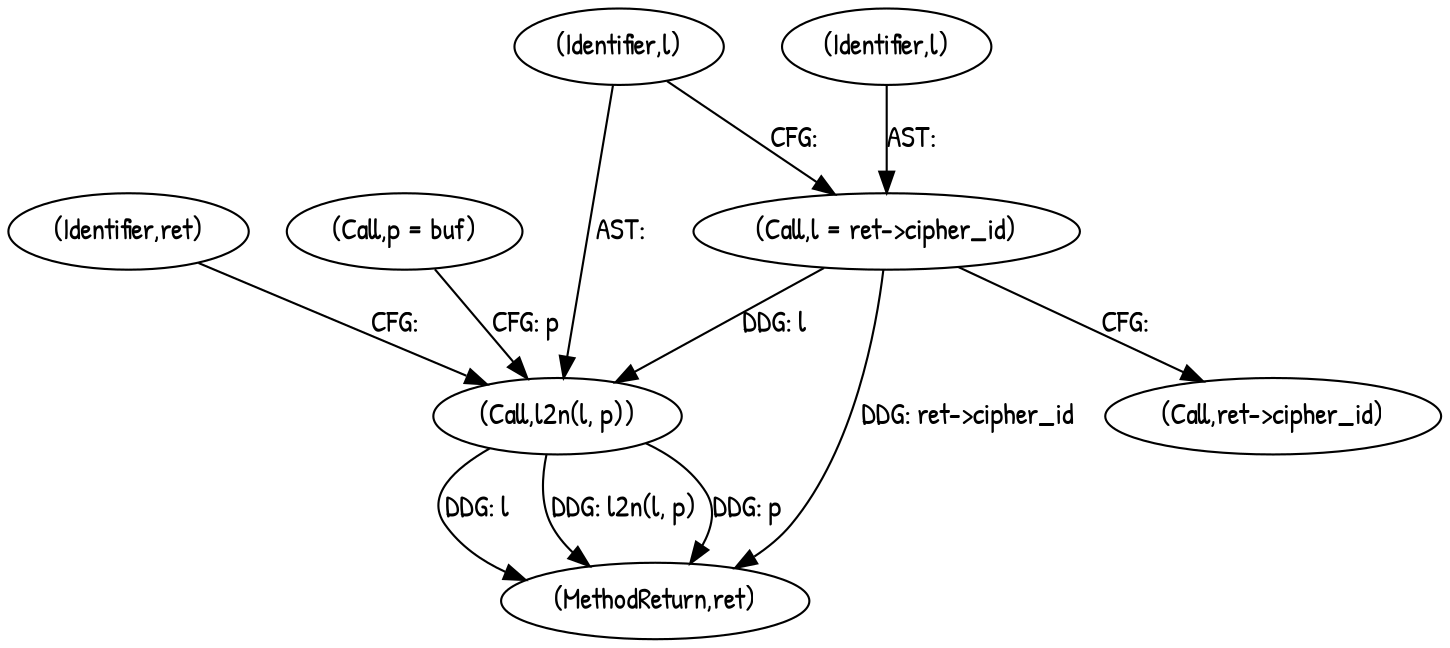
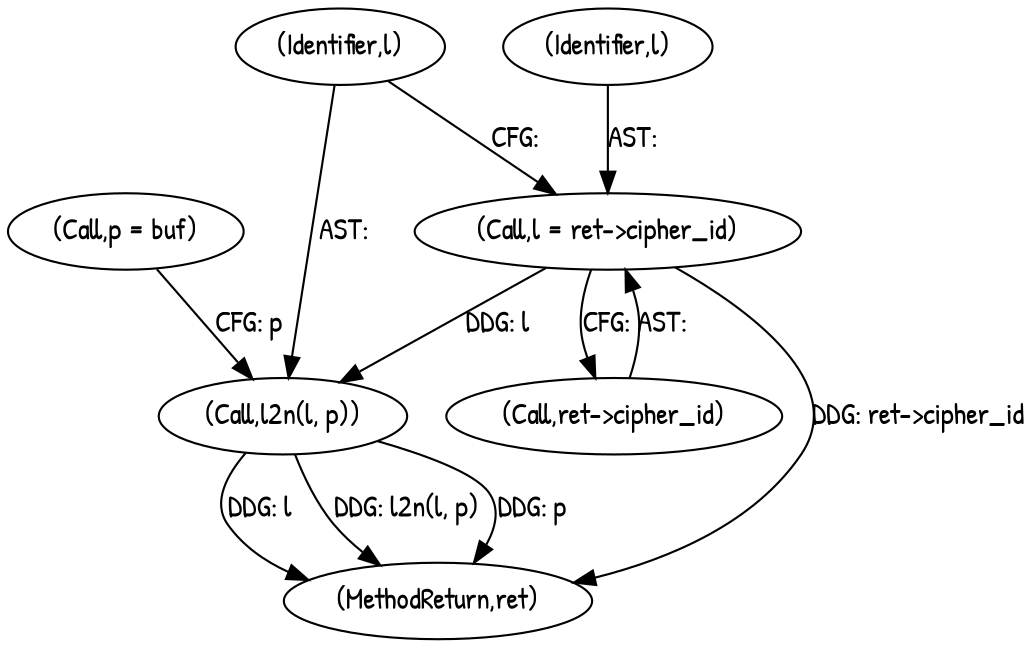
node "(Identifier,ret)": removed
edge "(Call,ret->cipher_id)" -> "(Call,l = ret->cipher_id)": added, label "AST:"
